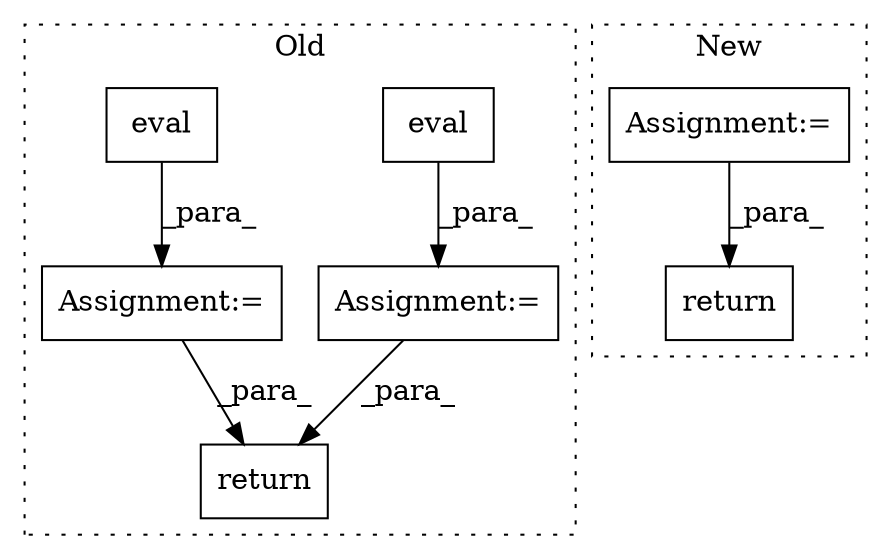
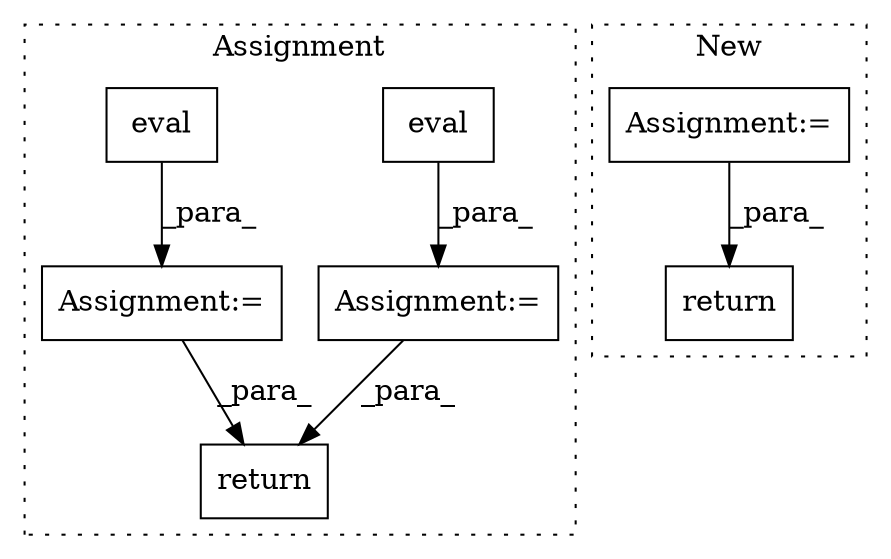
cluster "Old": label "Old" -> "Assignment"
